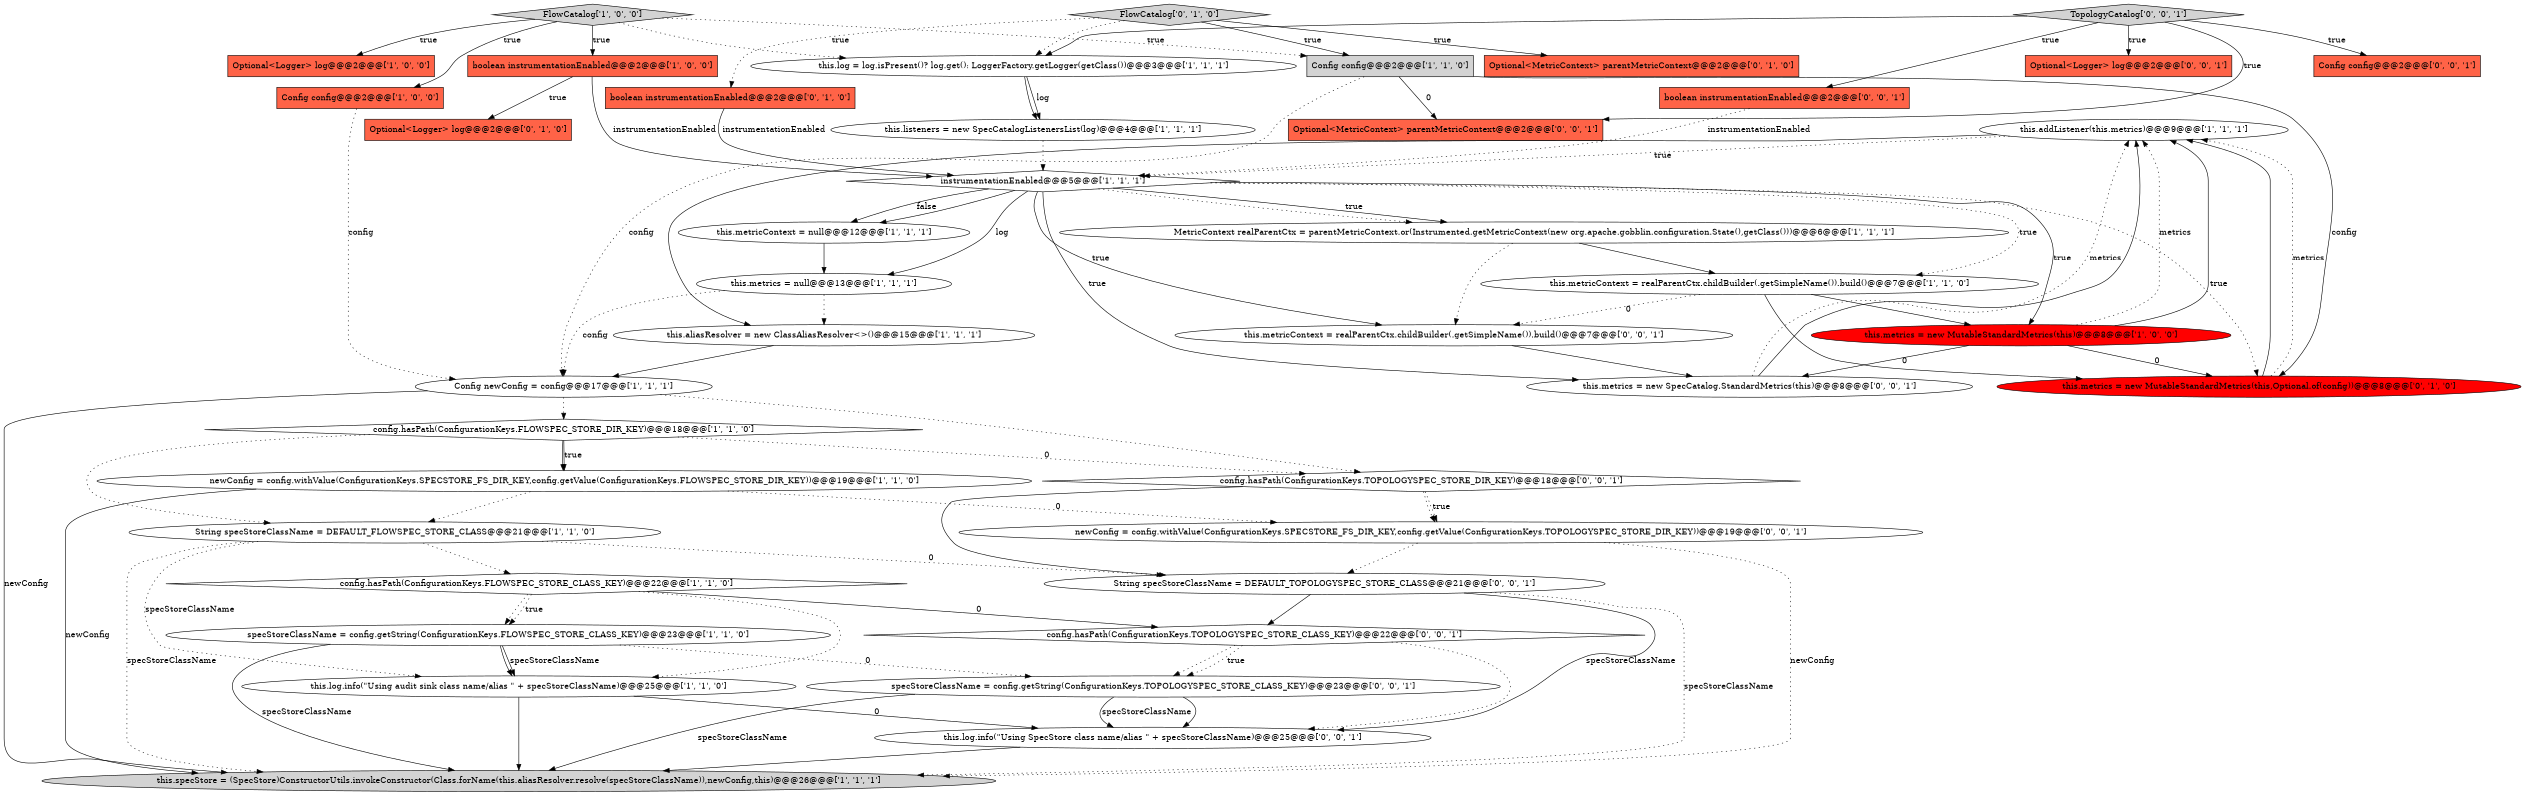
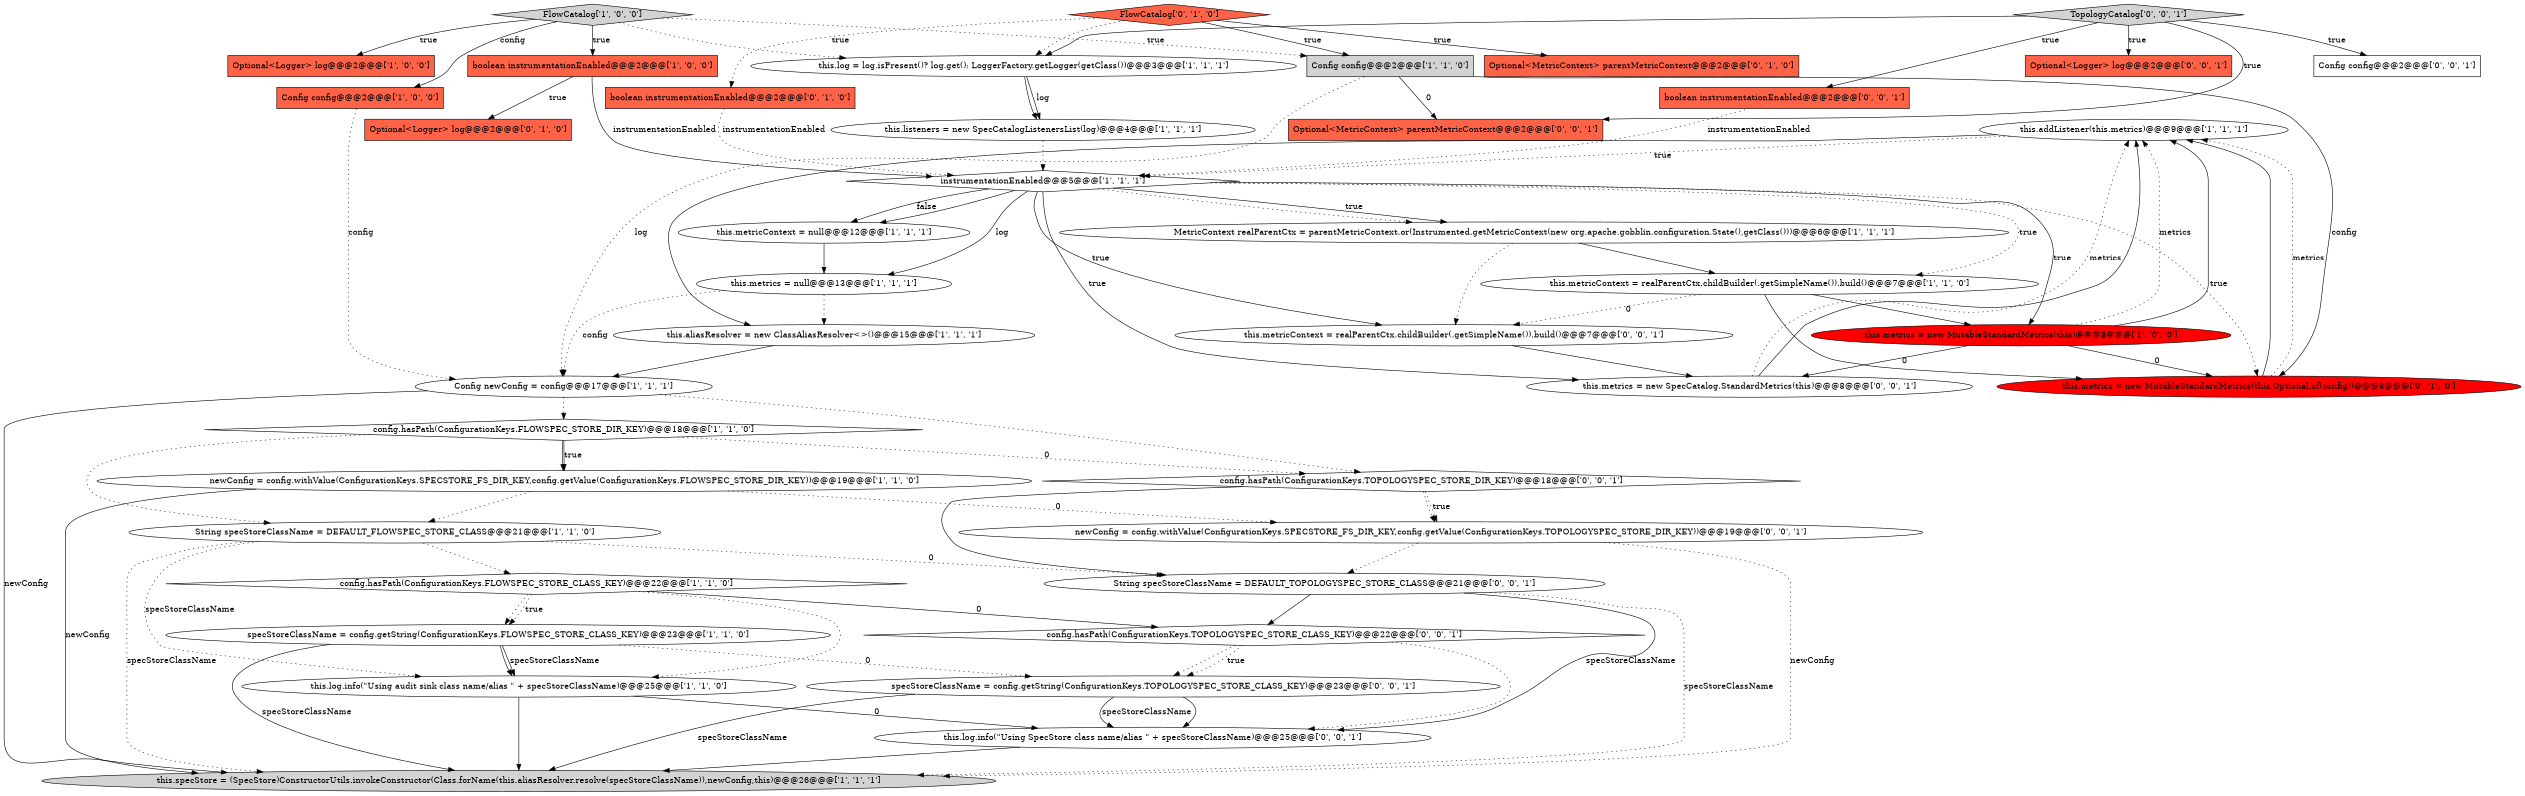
node "FlowCatalog['0', '1', '0']": fillcolor lightgray -> tomato
edge "FlowCatalog['1', '0', '0']" -> "Config config@@@2@@@['1', '0', '0']": label "true" -> "config"
node "Config config@@@2@@@['0', '0', '1']": fillcolor tomato -> white
edge "boolean instrumentationEnabled@@@2@@@['0', '1', '0']" -> "instrumentationEnabled@@@5@@@['1', '1', '1']": style solid -> dotted
edge "Config config@@@2@@@['1', '1', '0']" -> "Config newConfig = config@@@17@@@['1', '1', '1']": label "config" -> "log"
